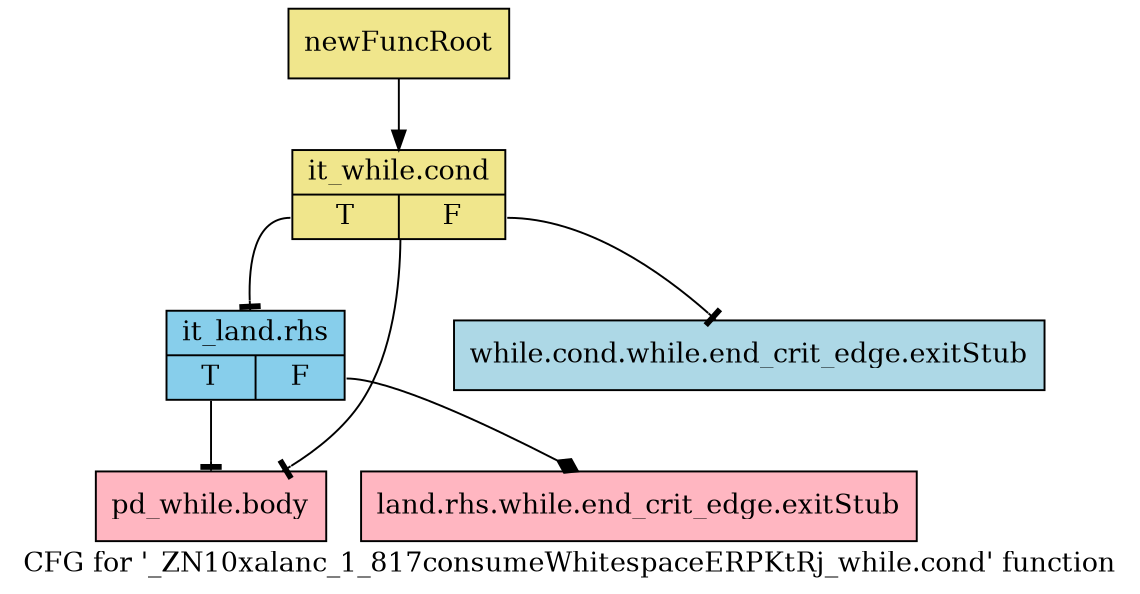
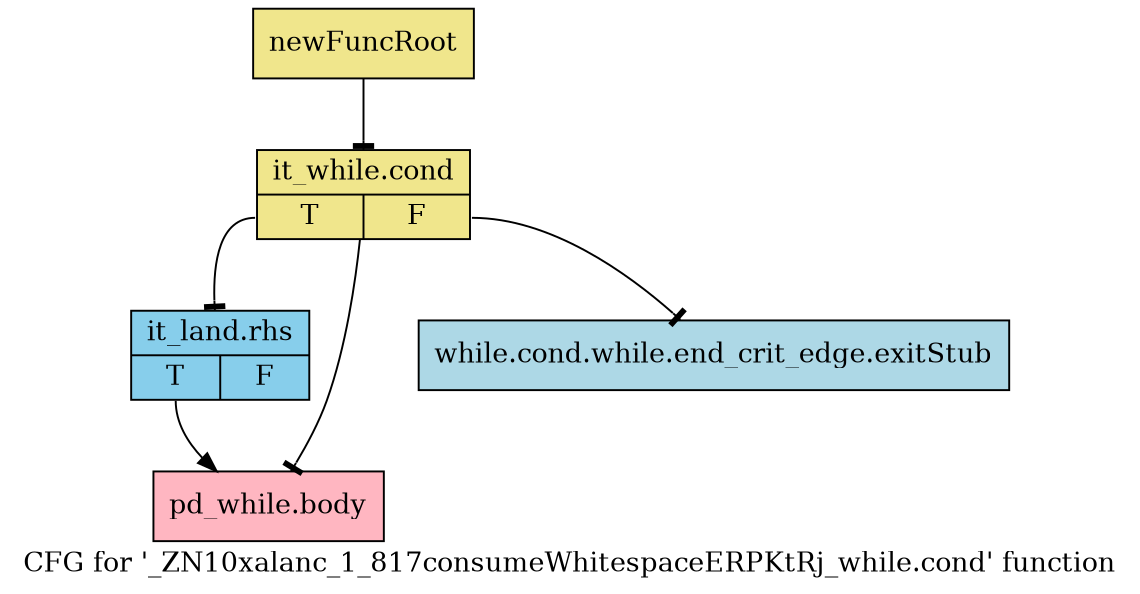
edge "newFuncRoot" -> "it_while.cond": arrowhead normal -> tee
edge "it_land.rhs" -> "pd_while.body": arrowhead tee -> normal
node "land.rhs.while.end_crit_edge.exitStub": removed
